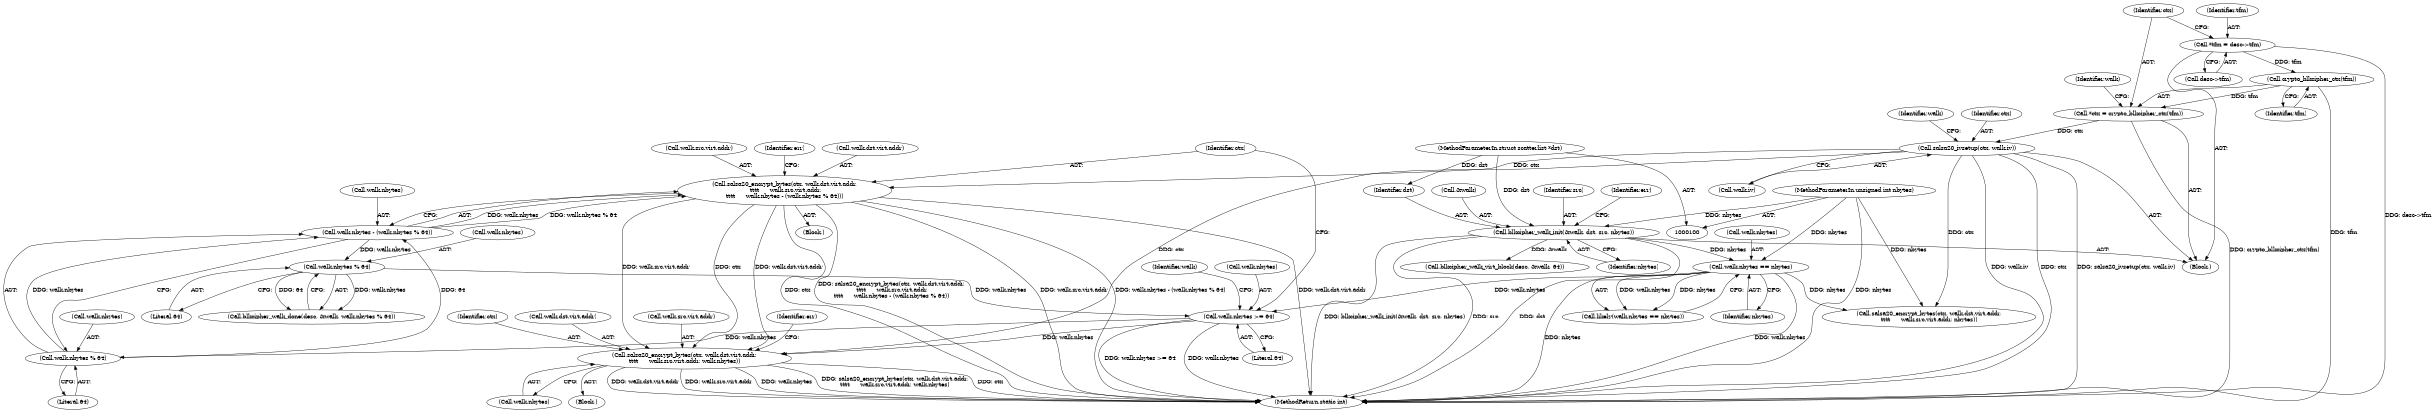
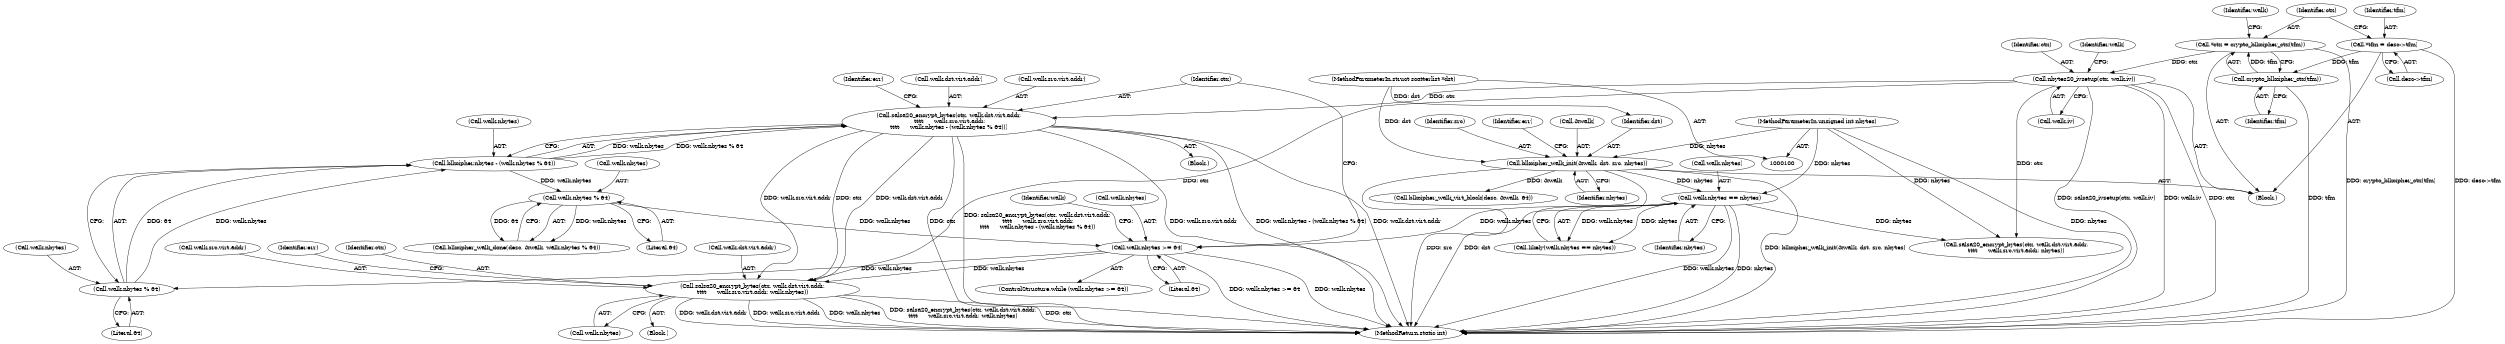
edge "(Call,*ctx = crypto_blkcipher_ctx(tfm))" -> "(Call,crypto_blkcipher_ctx(tfm))": added, label "CFG:"
node "(Call,salsa20_ivsetup(ctx, walk.iv))": label "(Call,salsa20_ivsetup(ctx, walk.iv))" -> "(Call,nbytes20_ivsetup(ctx, walk.iv))"
node "(Call,walk.nbytes - (walk.nbytes % 64))": label "(Call,walk.nbytes - (walk.nbytes % 64))" -> "(Call,blkcipher.nbytes - (walk.nbytes % 64))"
node "(ControlStructure,while (walk.nbytes >= 64))": added
